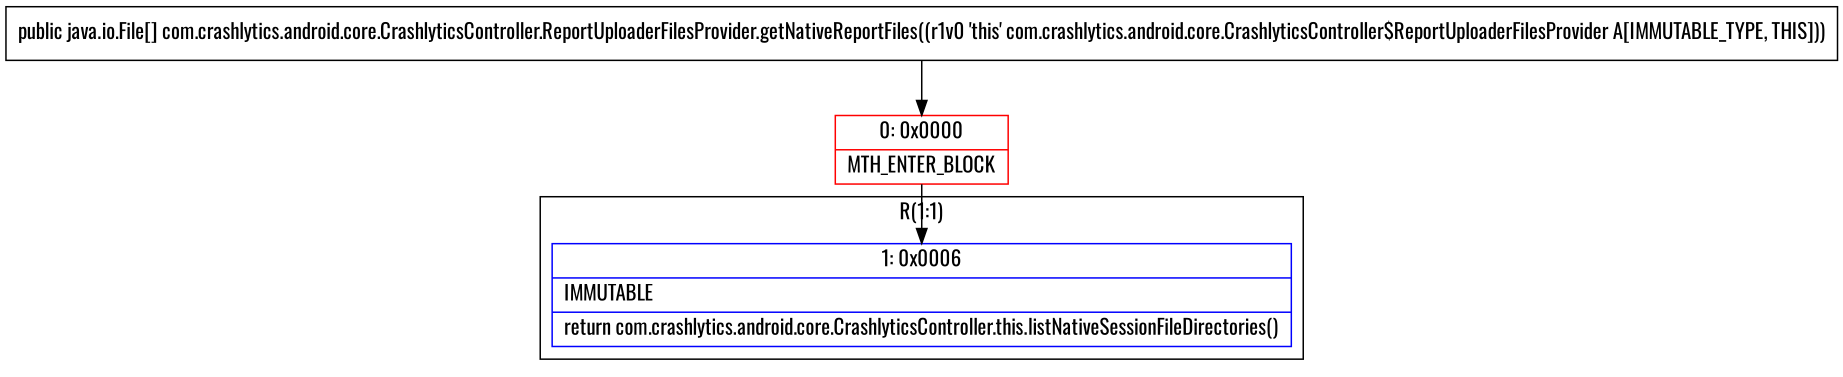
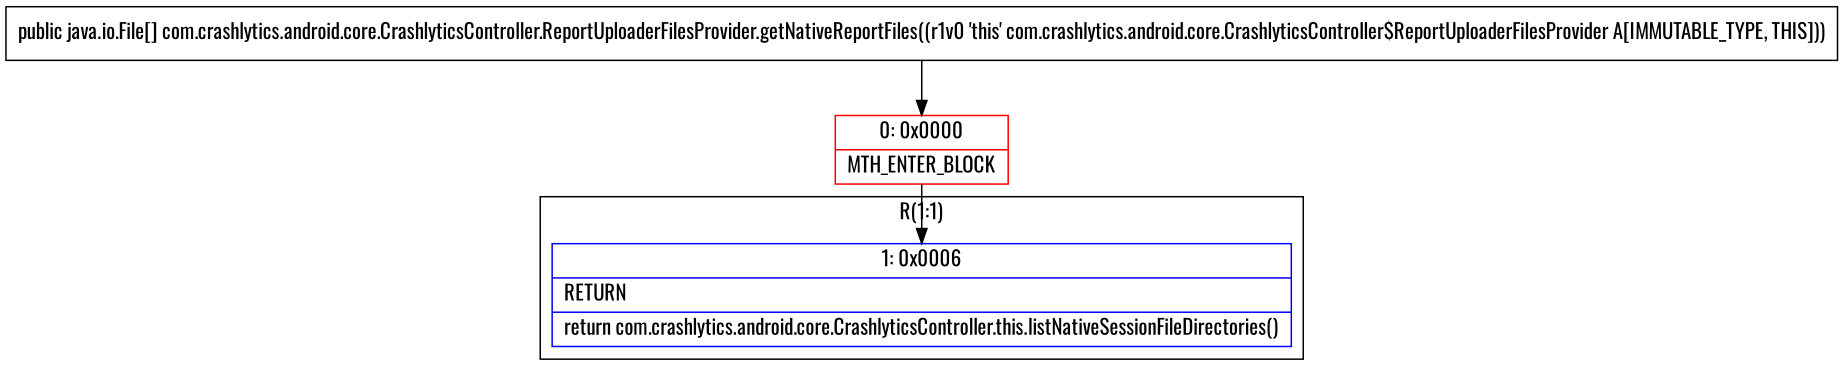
node "1: 0x0006": text "IMMUTABLE" -> "RETURN"
